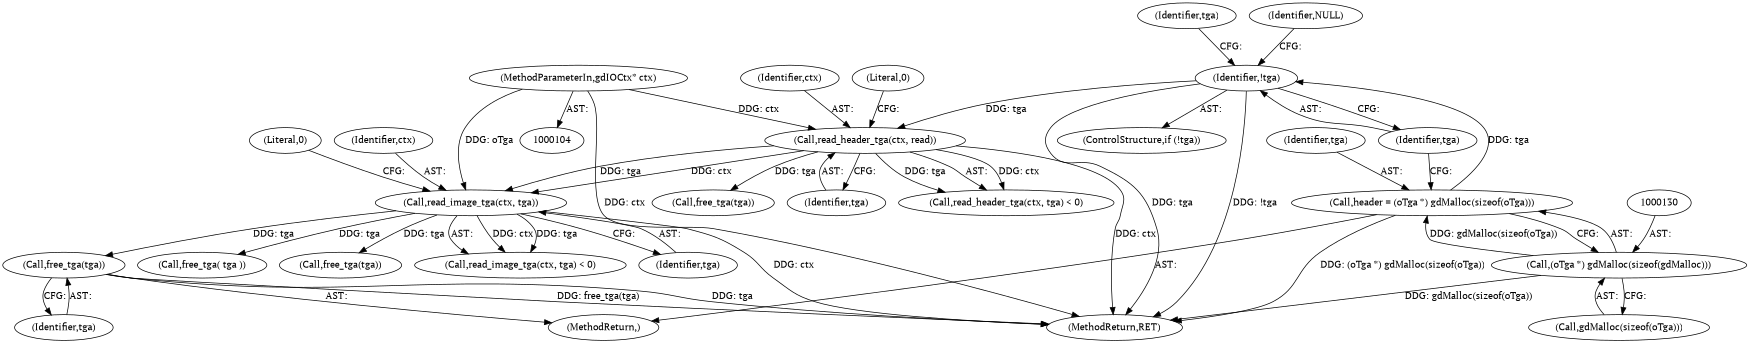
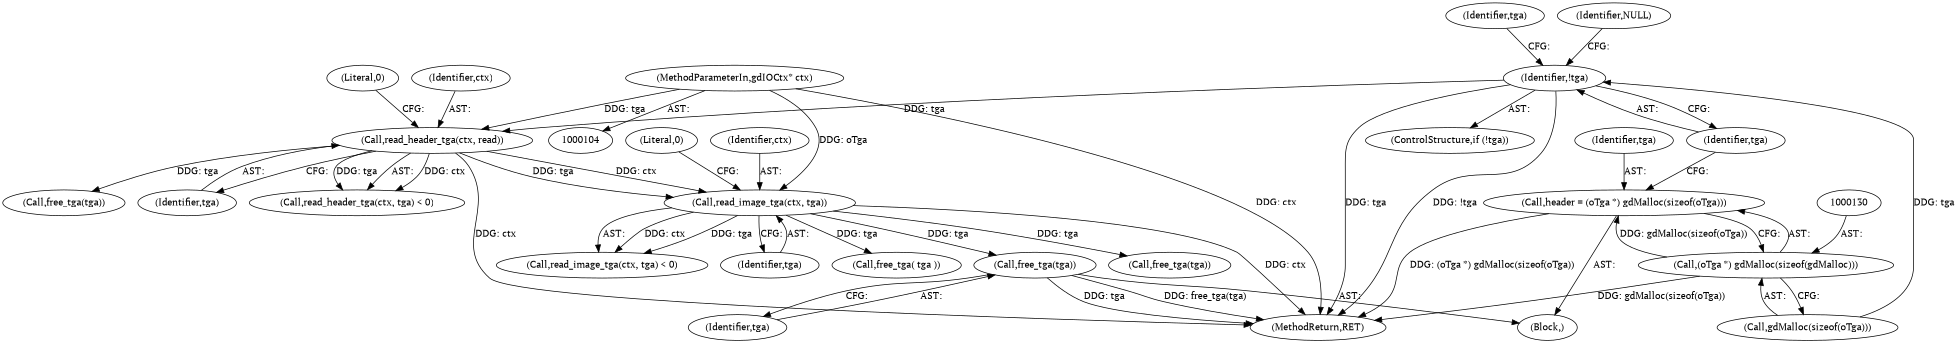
edge "(Call,header = (oTga *) gdMalloc(sizeof(oTga)))" -> "(Identifier,!tga)": now "(Call,gdMalloc(sizeof(oTga)))" -> "(Identifier,!tga)"
edge "(MethodParameterIn,gdIOCtx* ctx)" -> "(Call,read_header_tga(ctx, read))": label "DDG: ctx" -> "DDG: tga"
node "(MethodReturn,)": label "(MethodReturn,)" -> "(Block,)"
